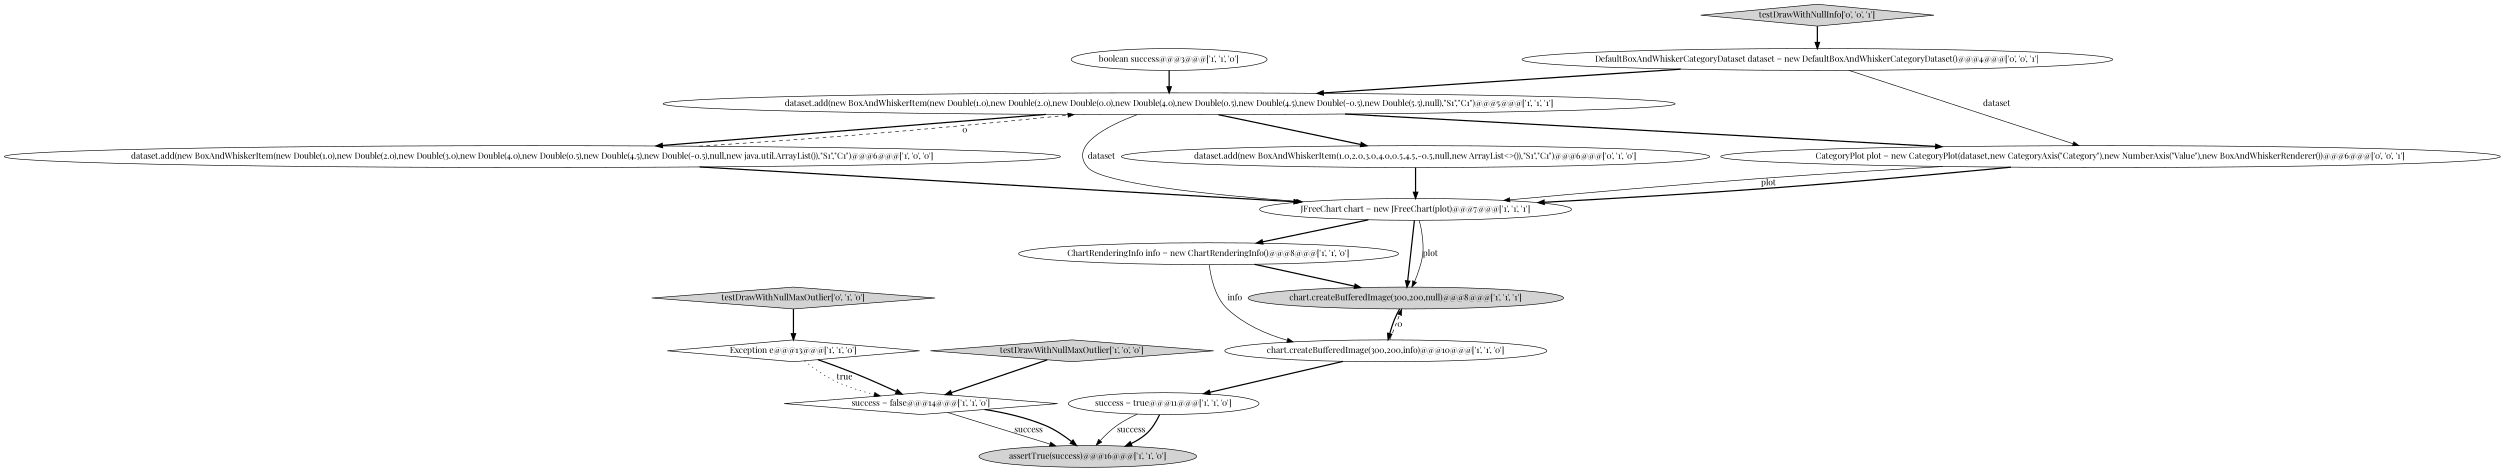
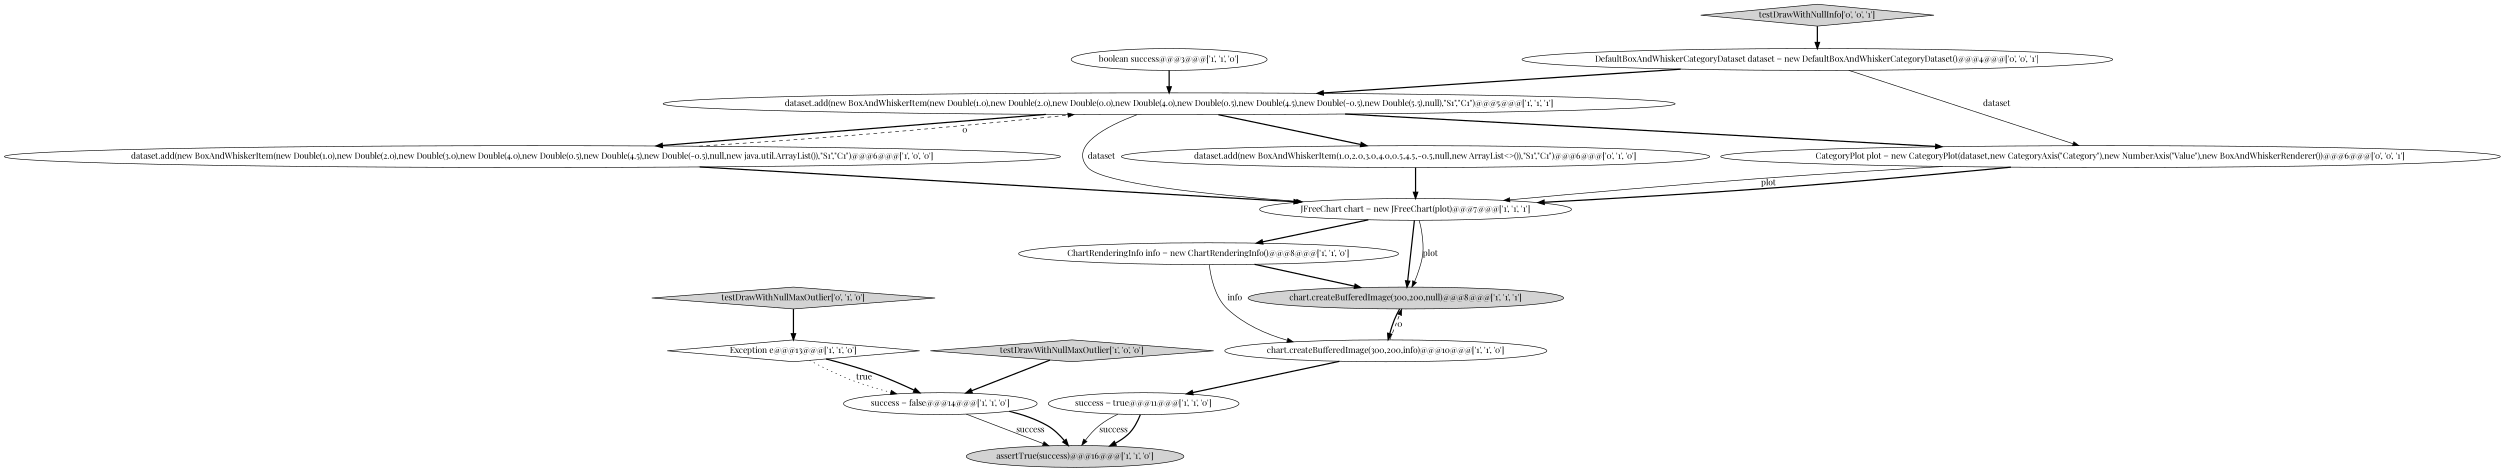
node "success = false@@@14@@@['1', '1', '0']": shape diamond -> ellipse
